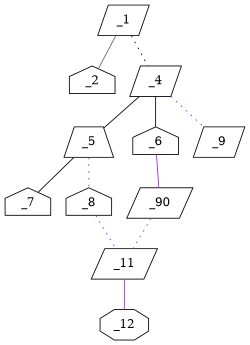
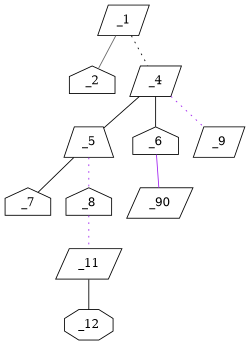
edge "_90" -- "_11": removed
edge "_11" -- "_12": color purple -> black
